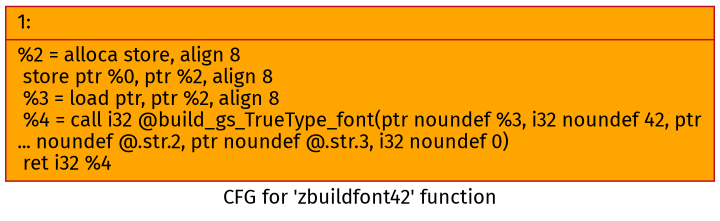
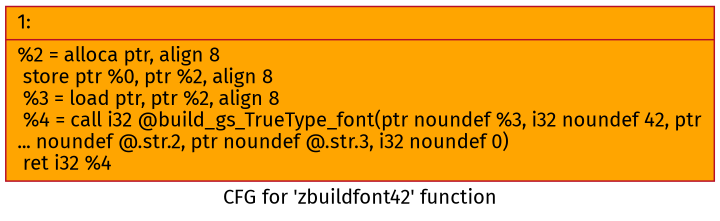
node "1:": text "%2 = alloca store, align 8" -> "%2 = alloca ptr, align 8"
